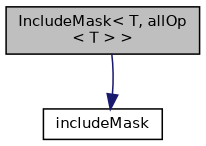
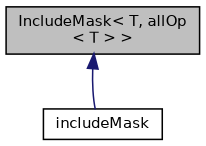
edge "IncludeMask< T, allOp < T > >" -> "includeMask": reversed
